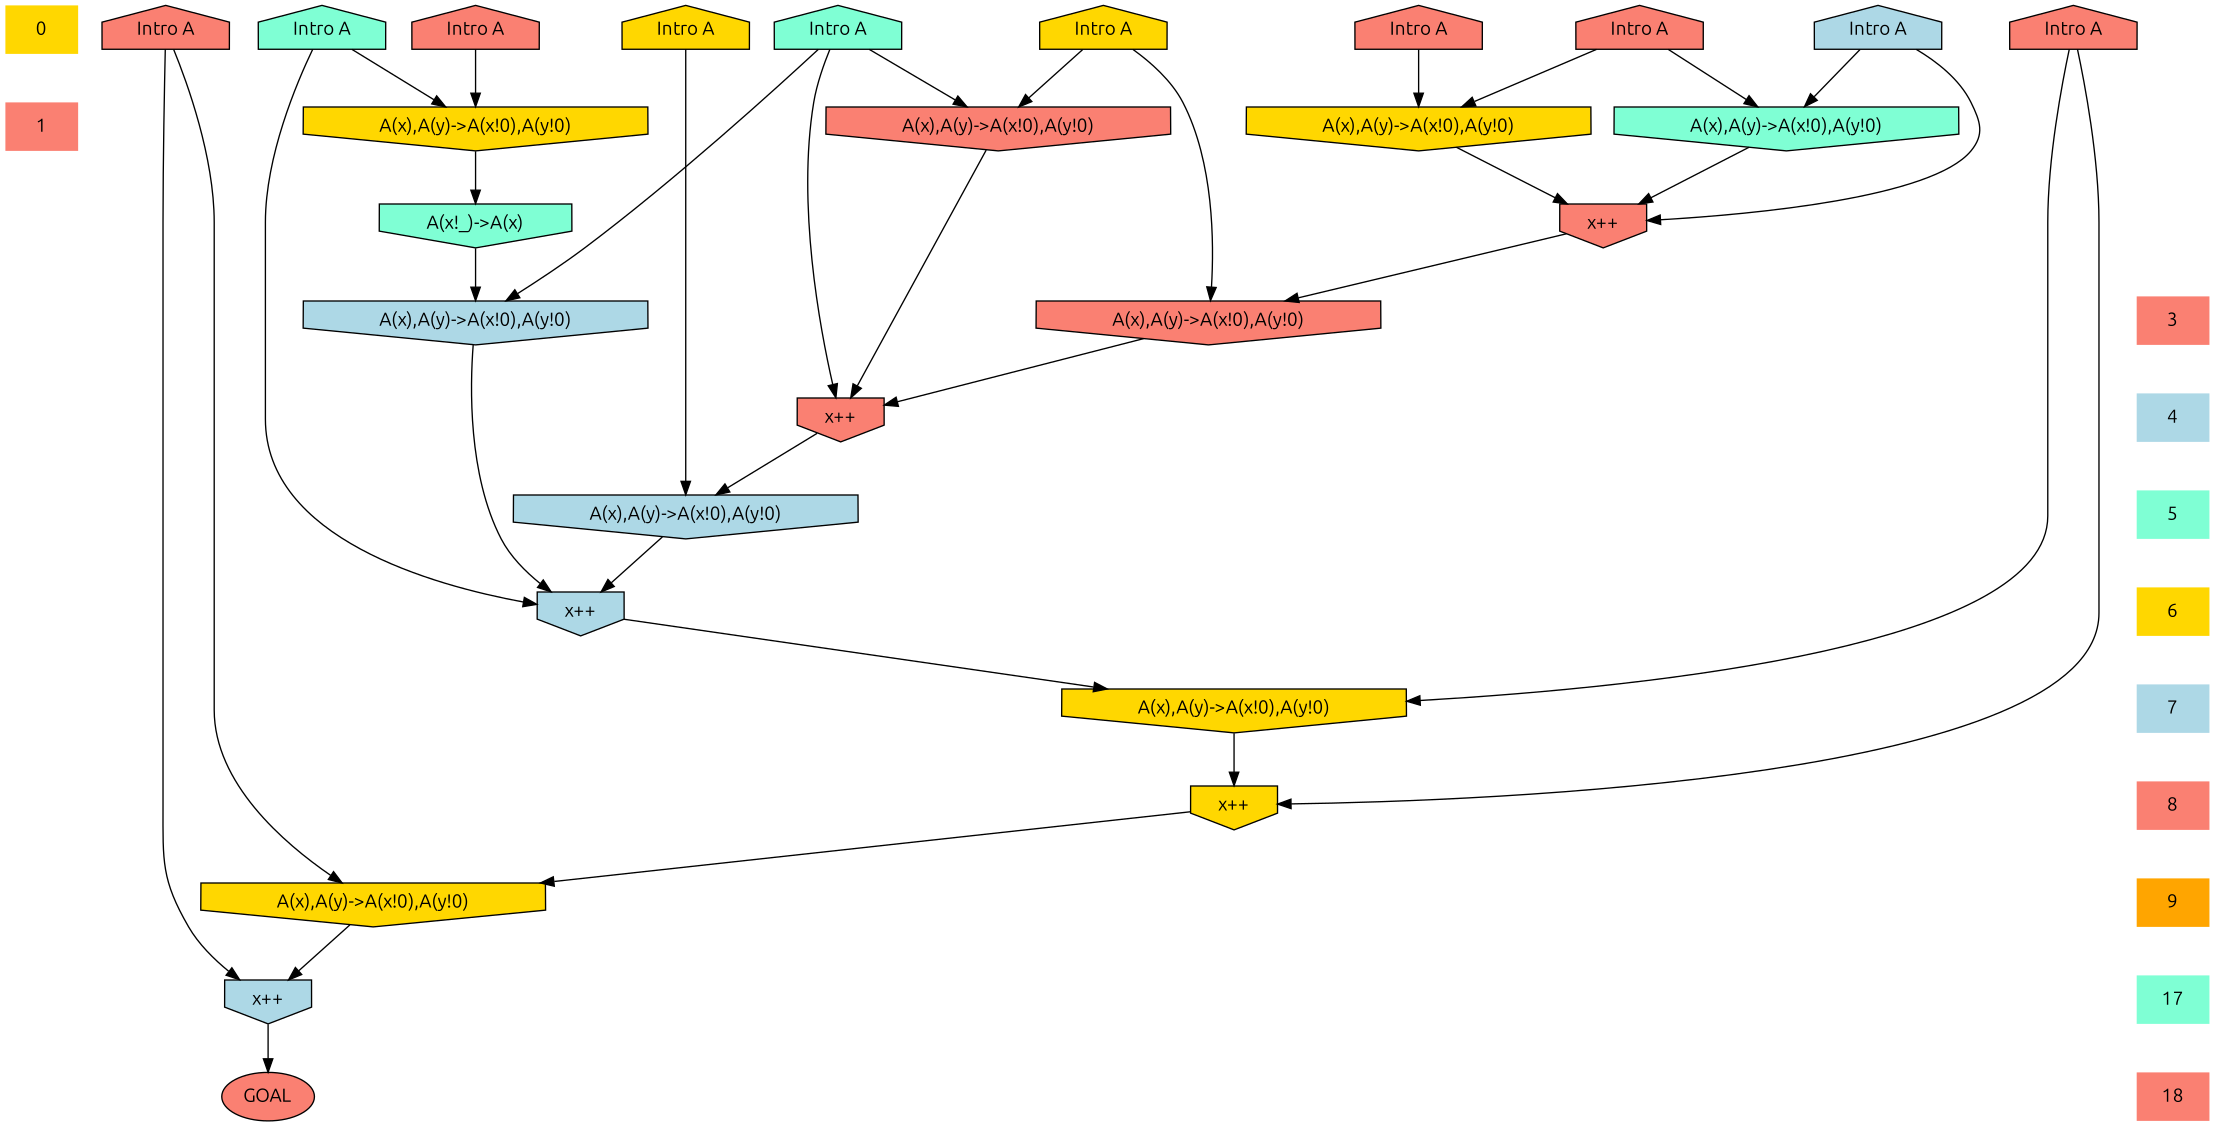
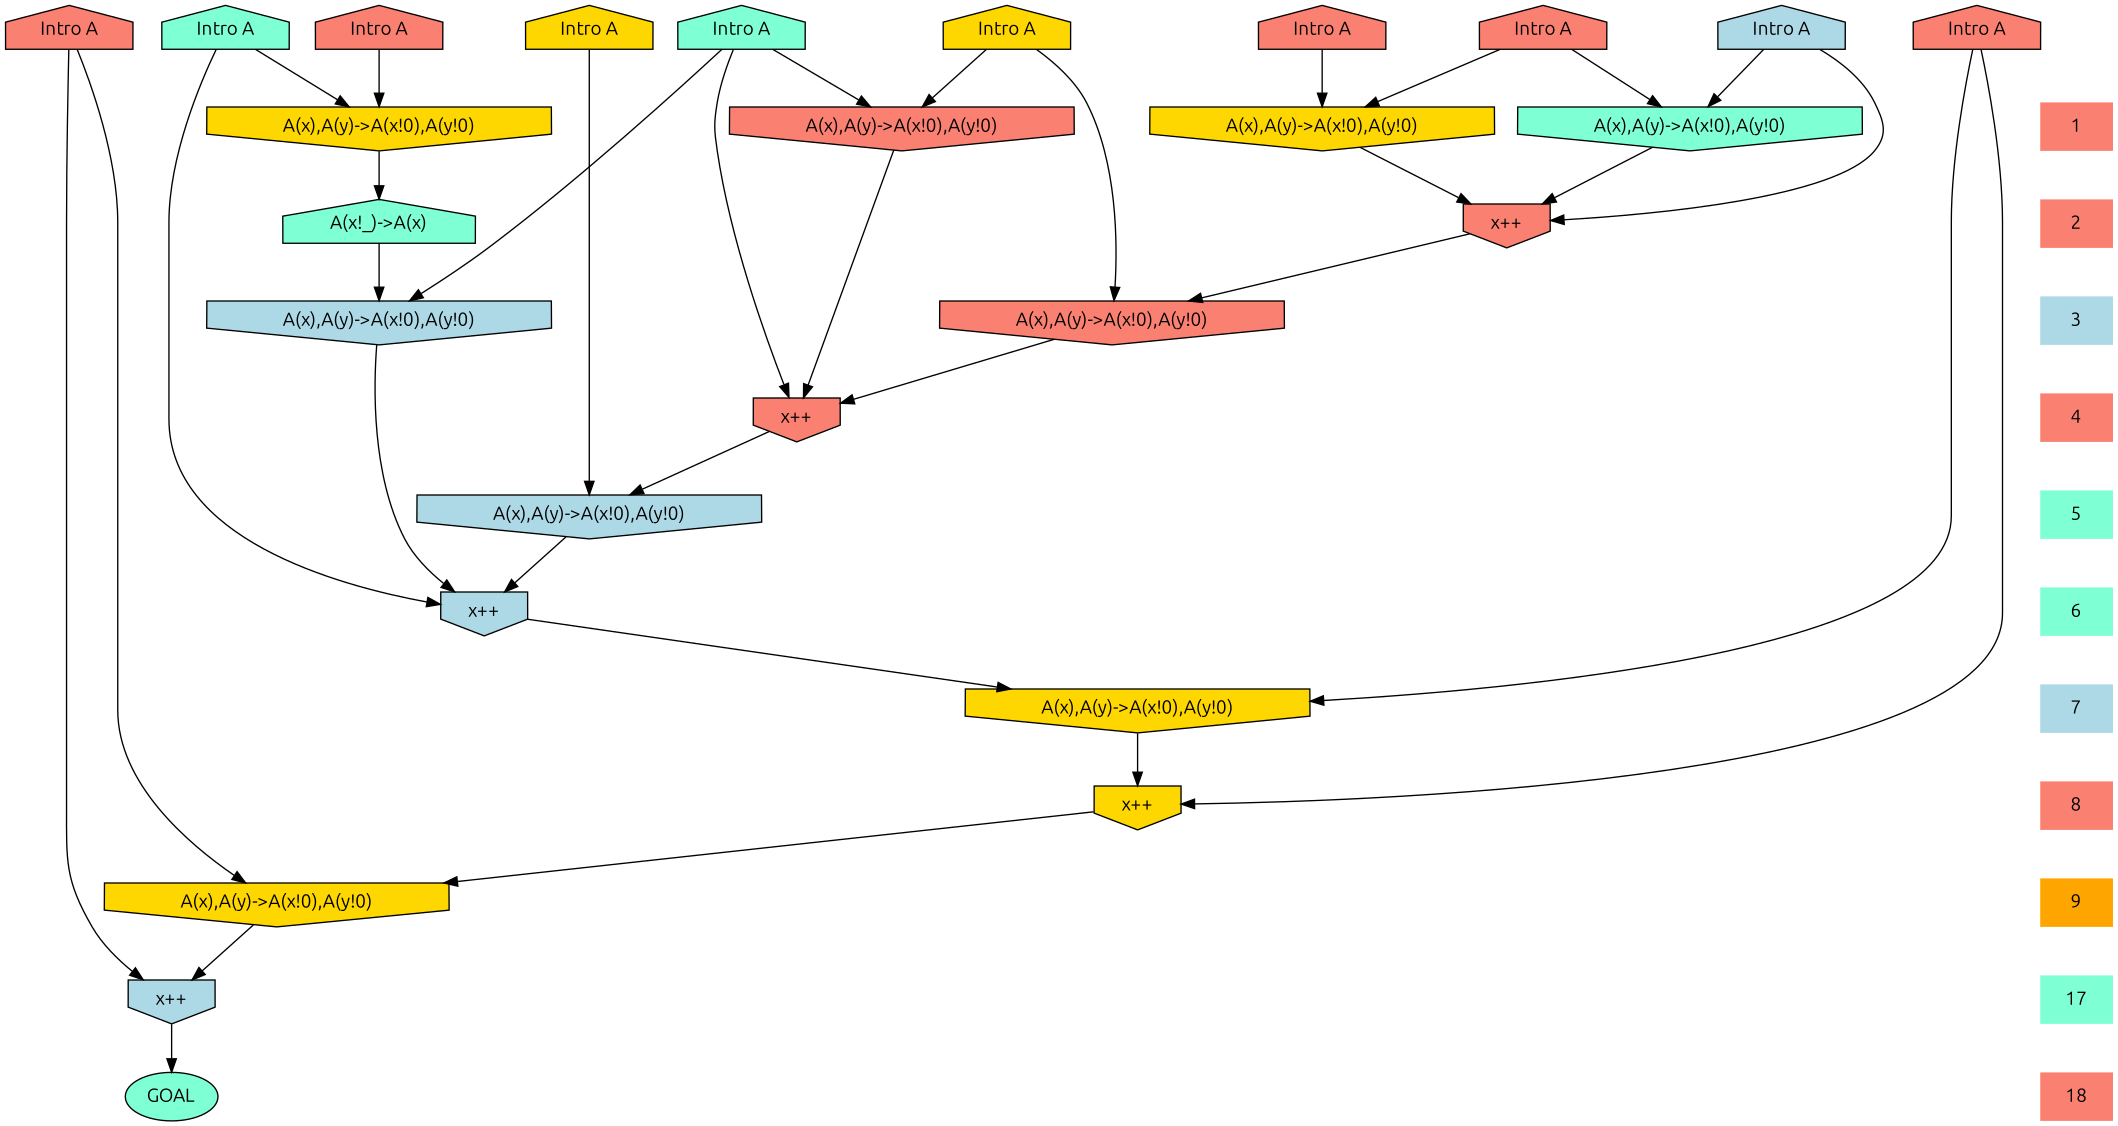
node "0": removed
node "A(x!_)->A(x)": shape invhouse -> house
node "2": added
node "3": fillcolor salmon -> lightblue
node "4": fillcolor lightblue -> salmon
node "6": fillcolor gold -> aquamarine
node "GOAL": fillcolor salmon -> aquamarine
